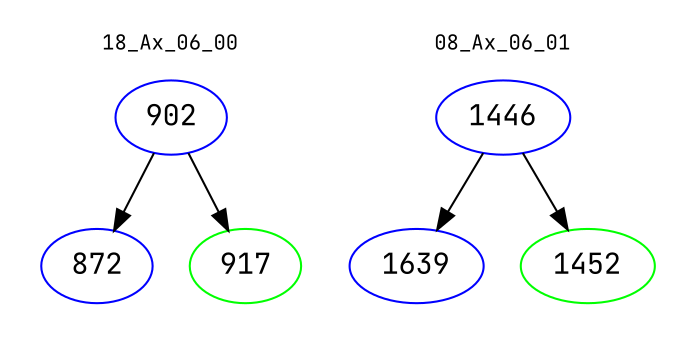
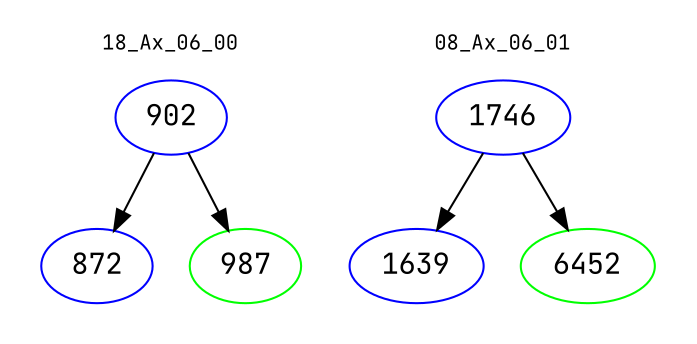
node "1446": label "1446" -> "1746"
node "917": label "917" -> "987"
node "1452": label "1452" -> "6452"
